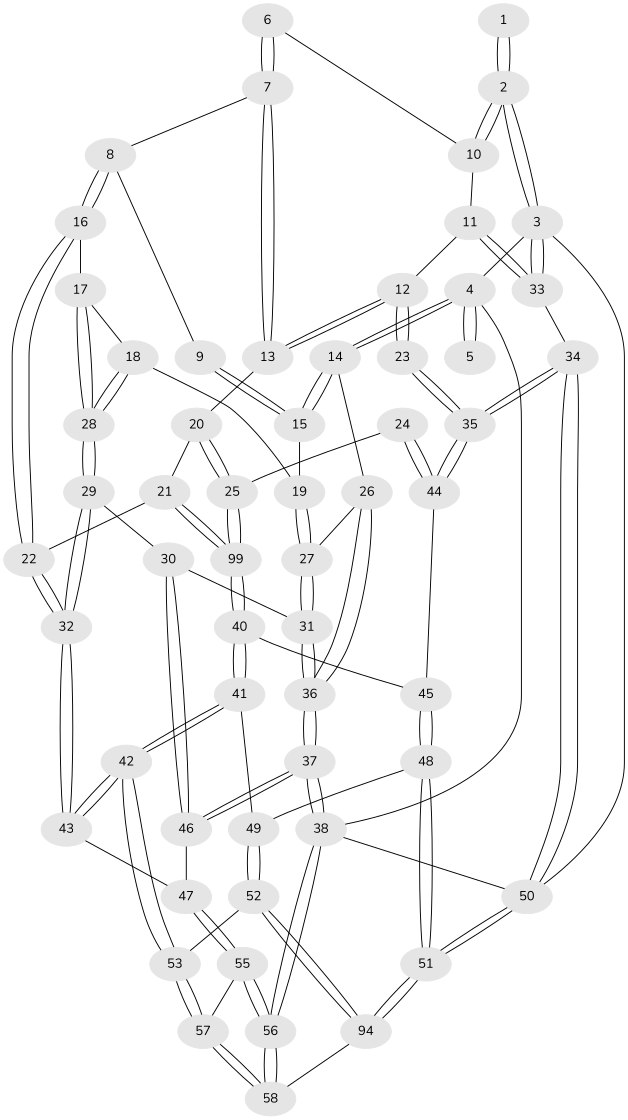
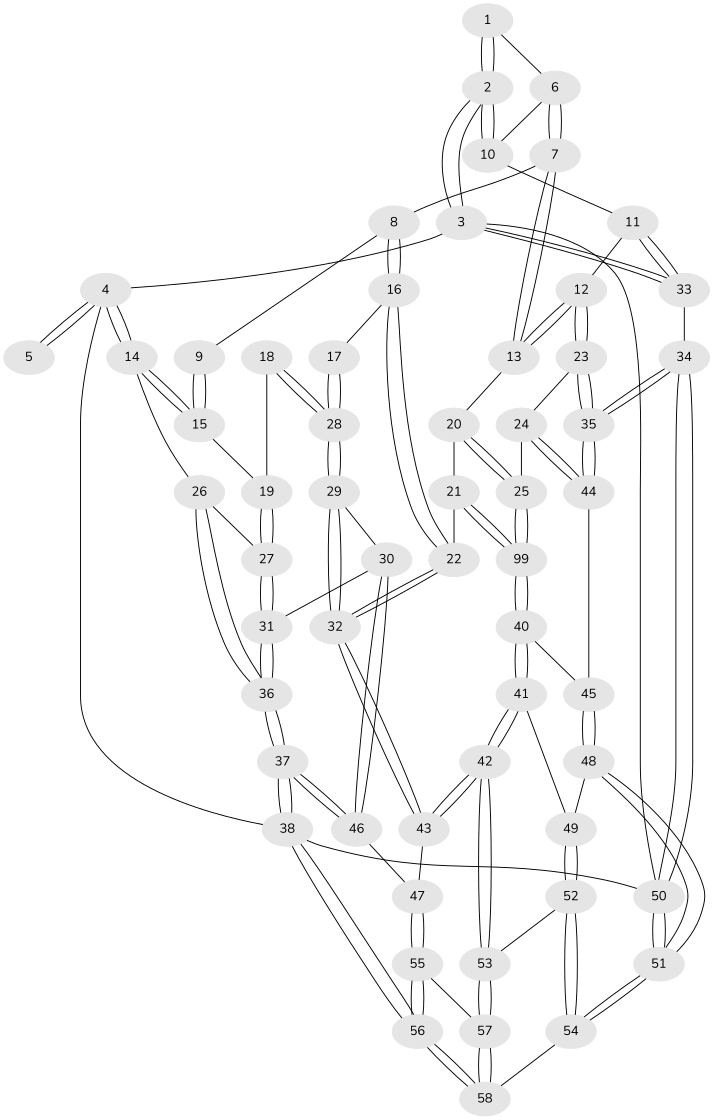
edge "1" -- "6": added
edge "17" -- "18": removed
edge "23" -- "24": added
node "94": label "94" -> "54"
